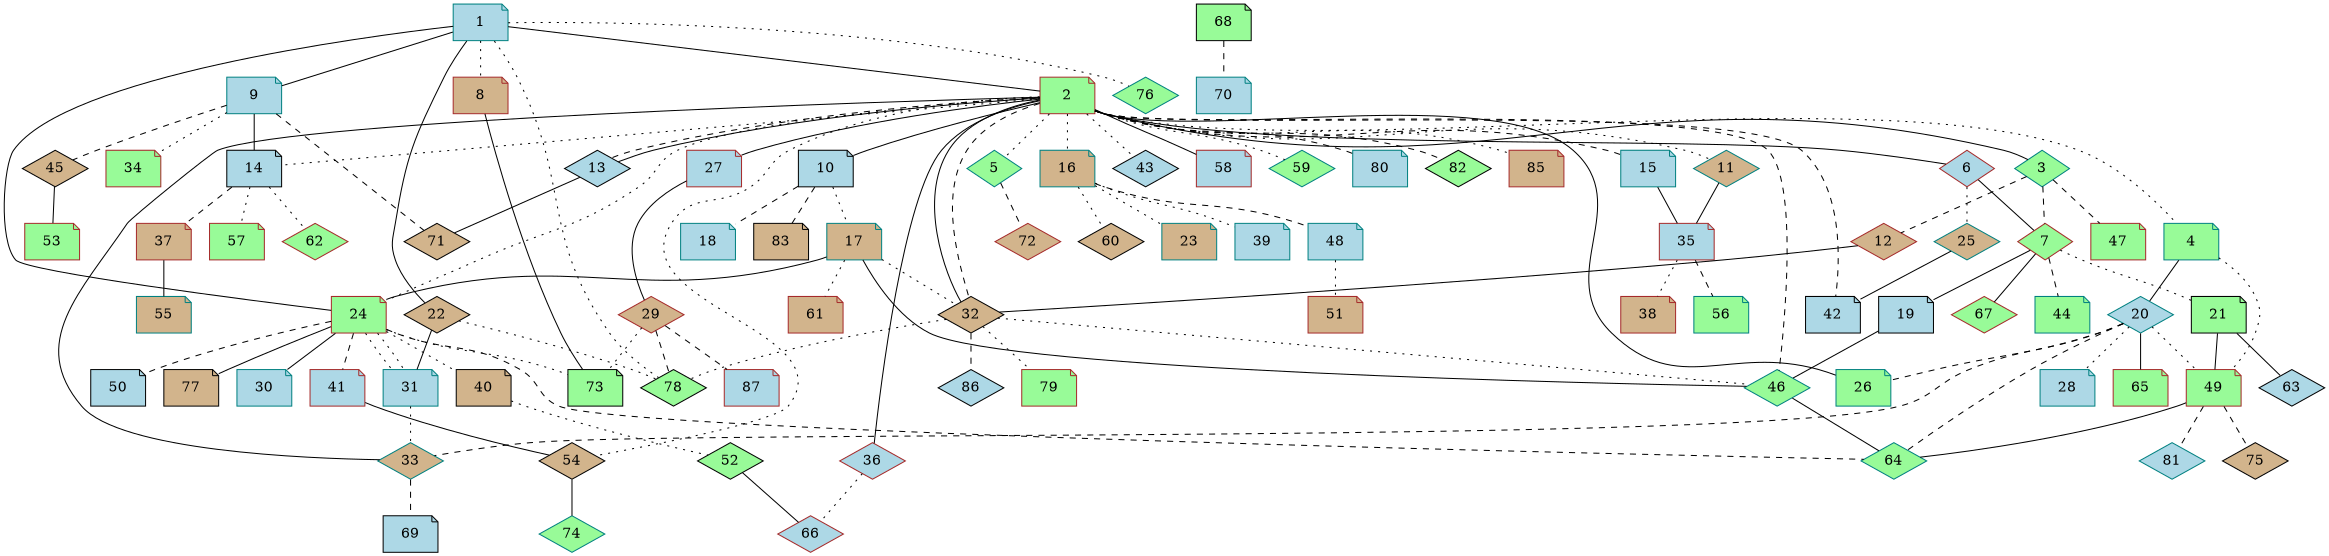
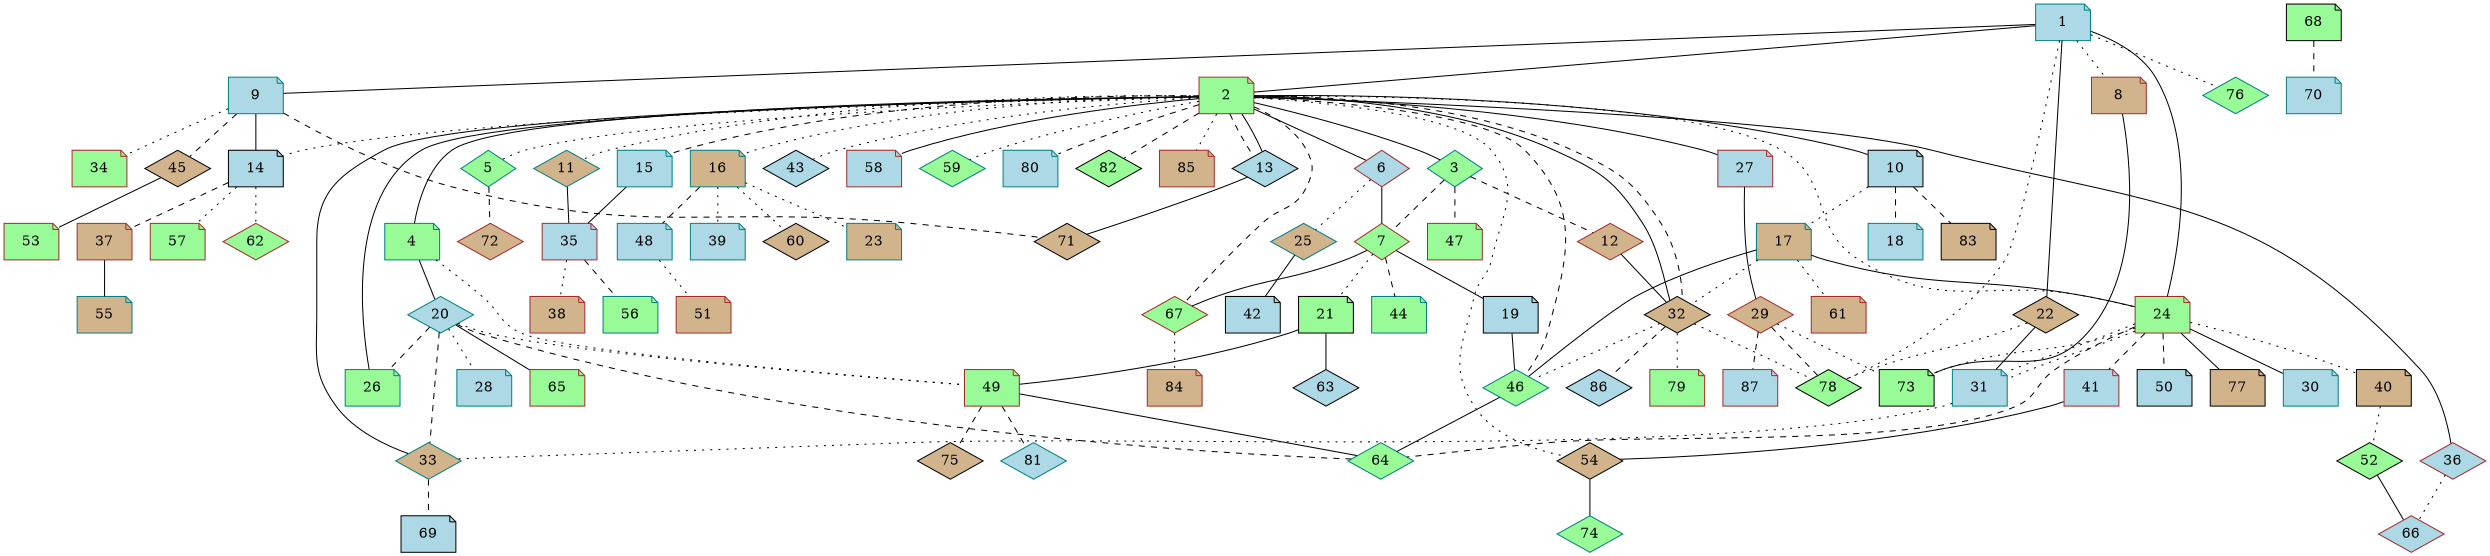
edge "2" -- "4": style dotted -> solid
edge "2" -- "42": now "2" -- "67"
node "84": added
